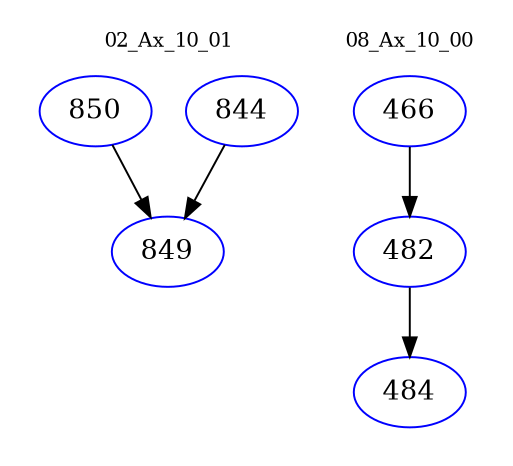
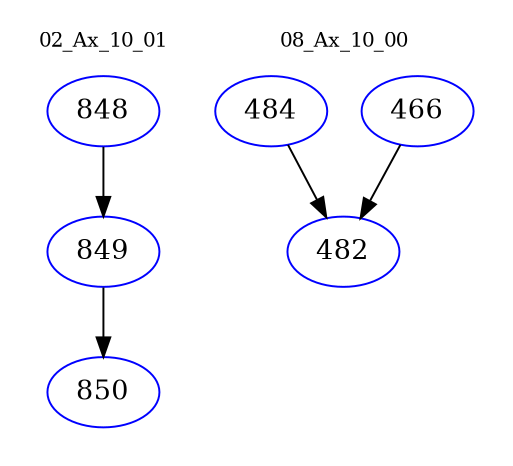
node "844": label "844" -> "848"
edge "850" -> "849": reversed
edge "482" -> "484": reversed
